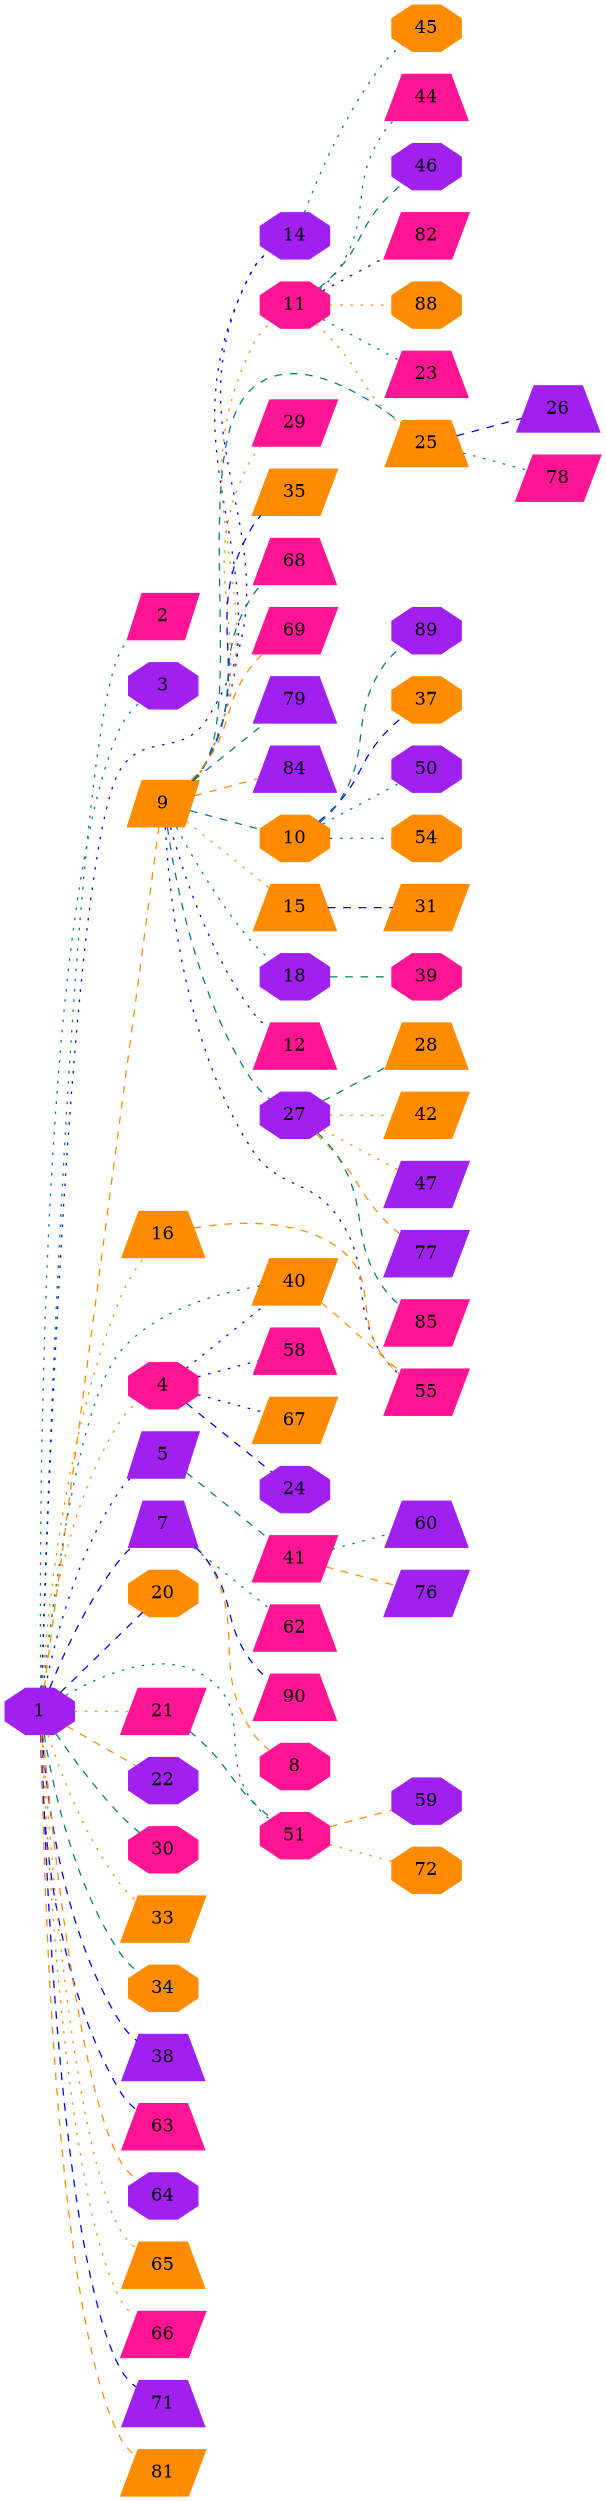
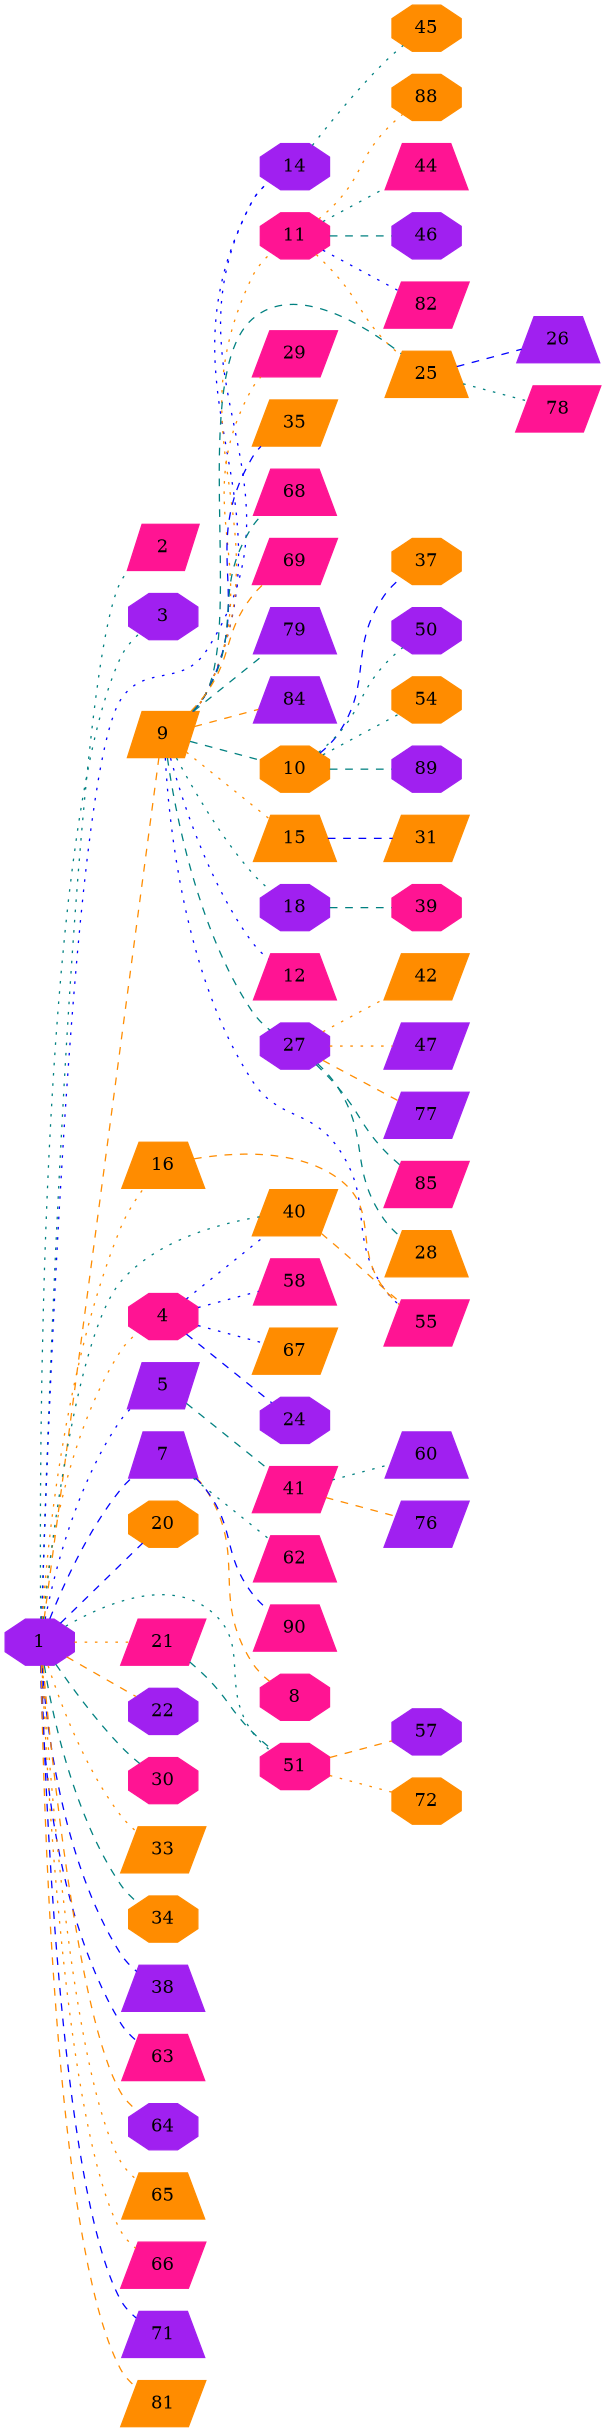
node "23": removed
node "59": label "59" -> "57"
